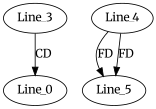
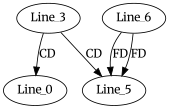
node "Line_4": label "Line_4" -> "Line_6"
edge "Line_3" -> "Line_5": added, label "CD"
